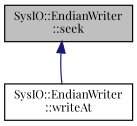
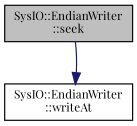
edge "SysIO::EndianWriter ::writeAt" -> "SysIO::EndianWriter ::seek": reversed
